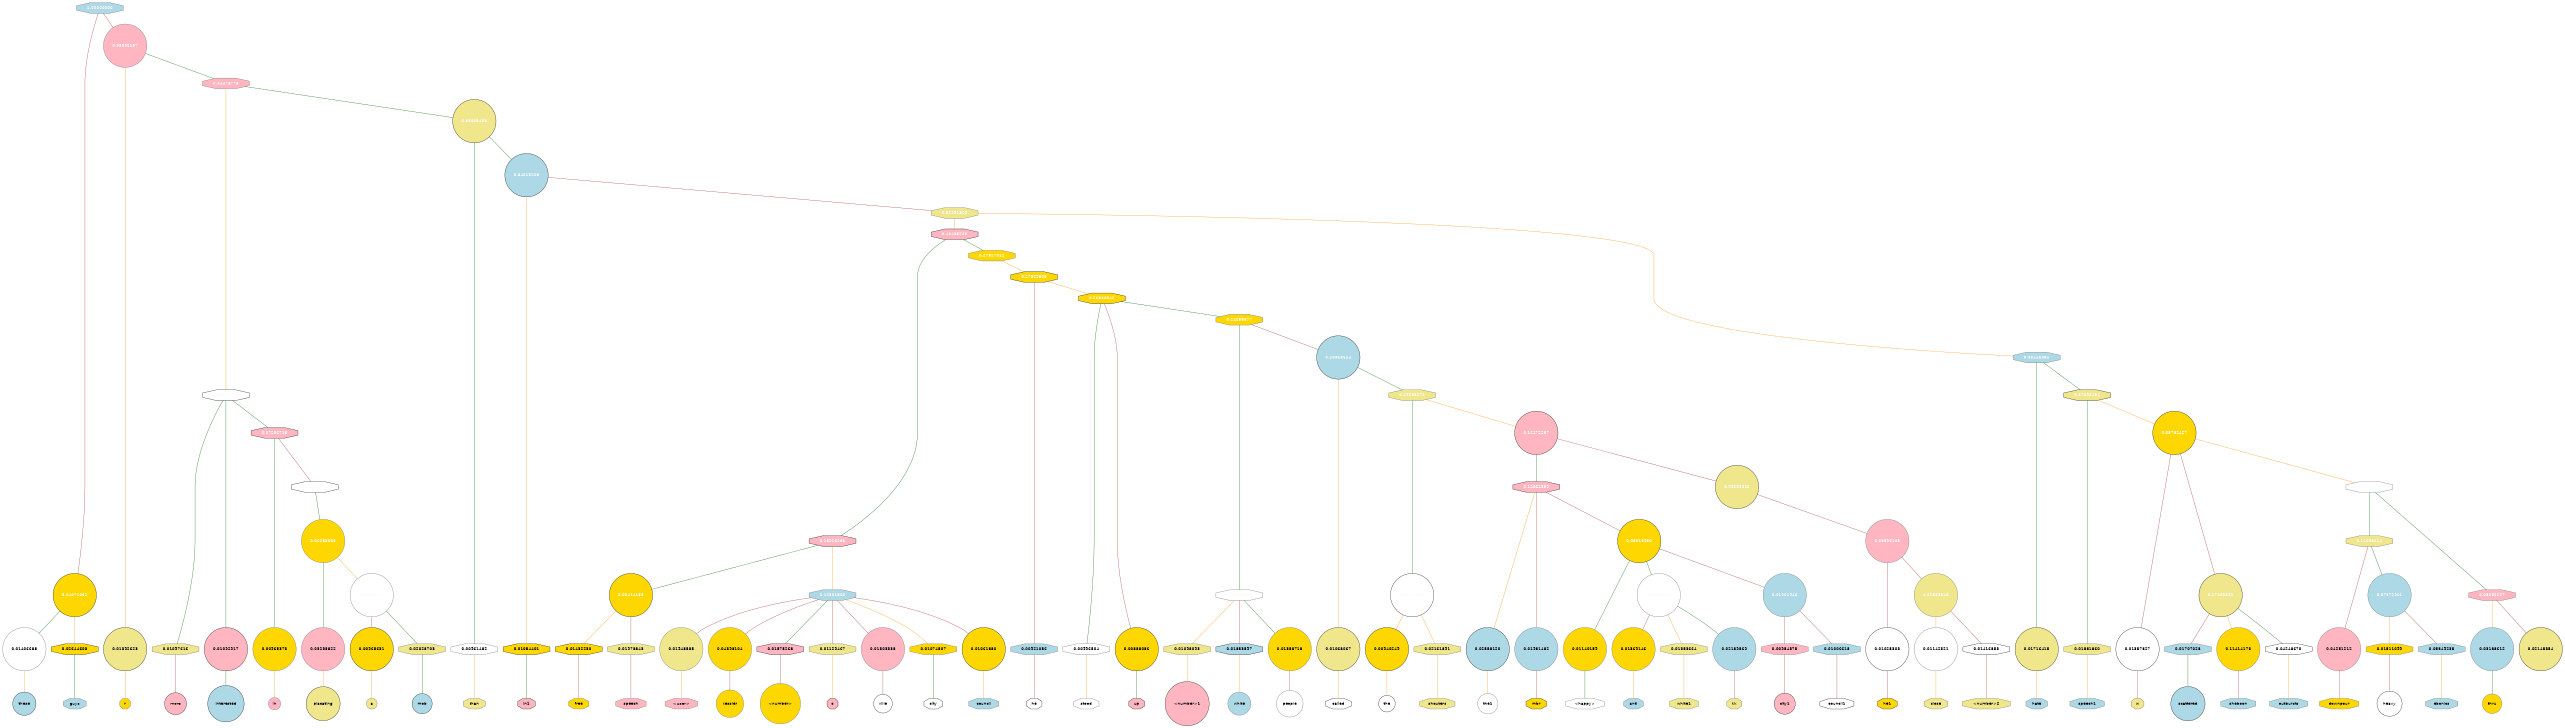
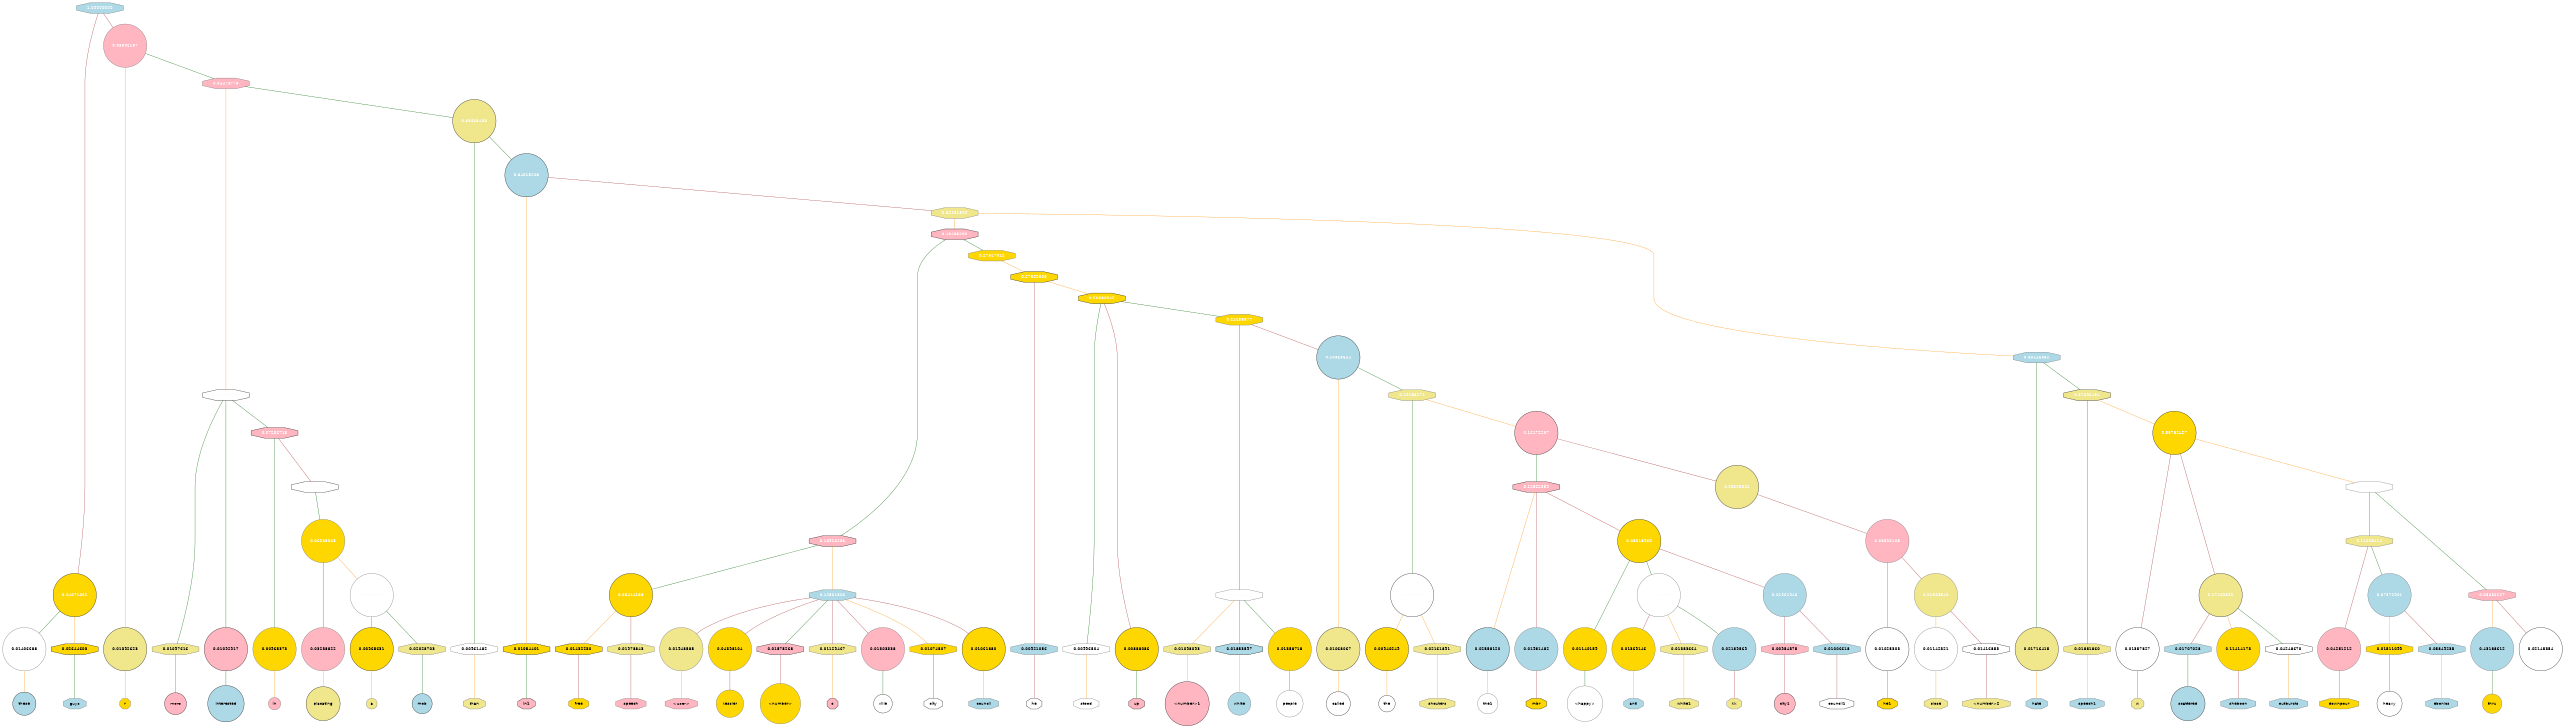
node "0.03188612": label "0.03188612" -> "0.43188612"
node "0.02145354": fillcolor khaki -> white
edge "0.01303338" -- "ville": color brown -> darkgreen
node "called": shape octagon -> circle
node "<happy>": shape octagon -> circle
